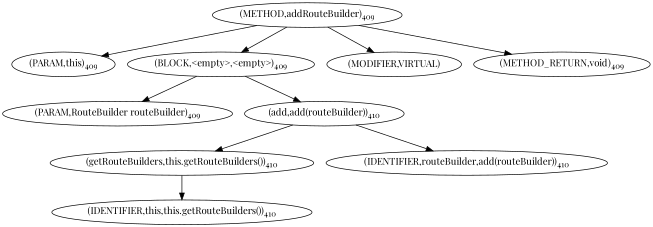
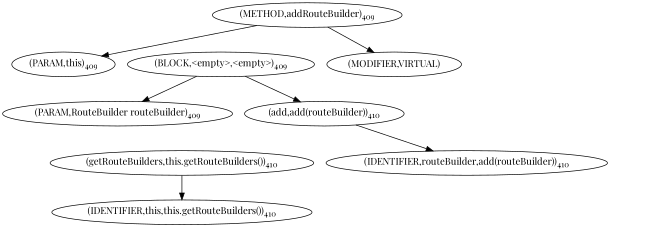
edge "(METHOD,addRouteBuilder)" -> "(BLOCK,<empty>,<empty>)": removed
node "(METHOD_RETURN,void)": removed
edge "(add,add(routeBuilder))" -> "(getRouteBuilders,this.getRouteBuilders())": removed
